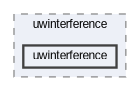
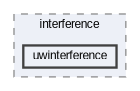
cluster "uwinterference": label "uwinterference" -> "interference"
